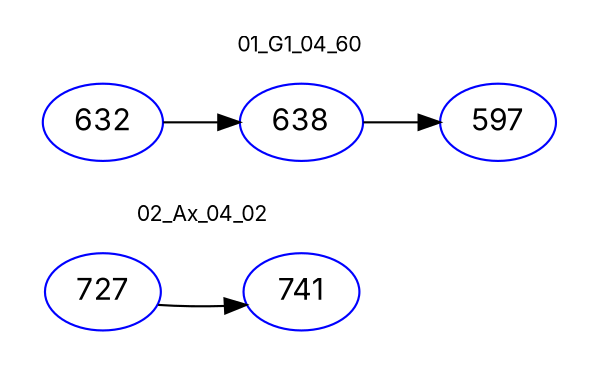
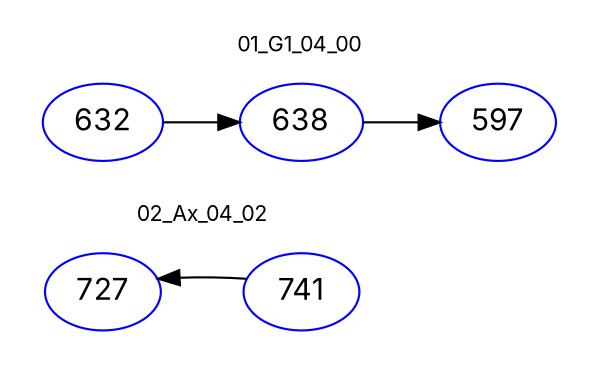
cluster "01_G1_04_60": label "01_G1_04_60" -> "01_G1_04_00"
edge "727" -> "741": reversed
